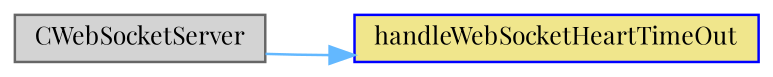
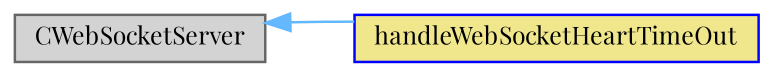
edge "CWebSocketServer" -> "handleWebSocketHeartTimeOut": reversed
